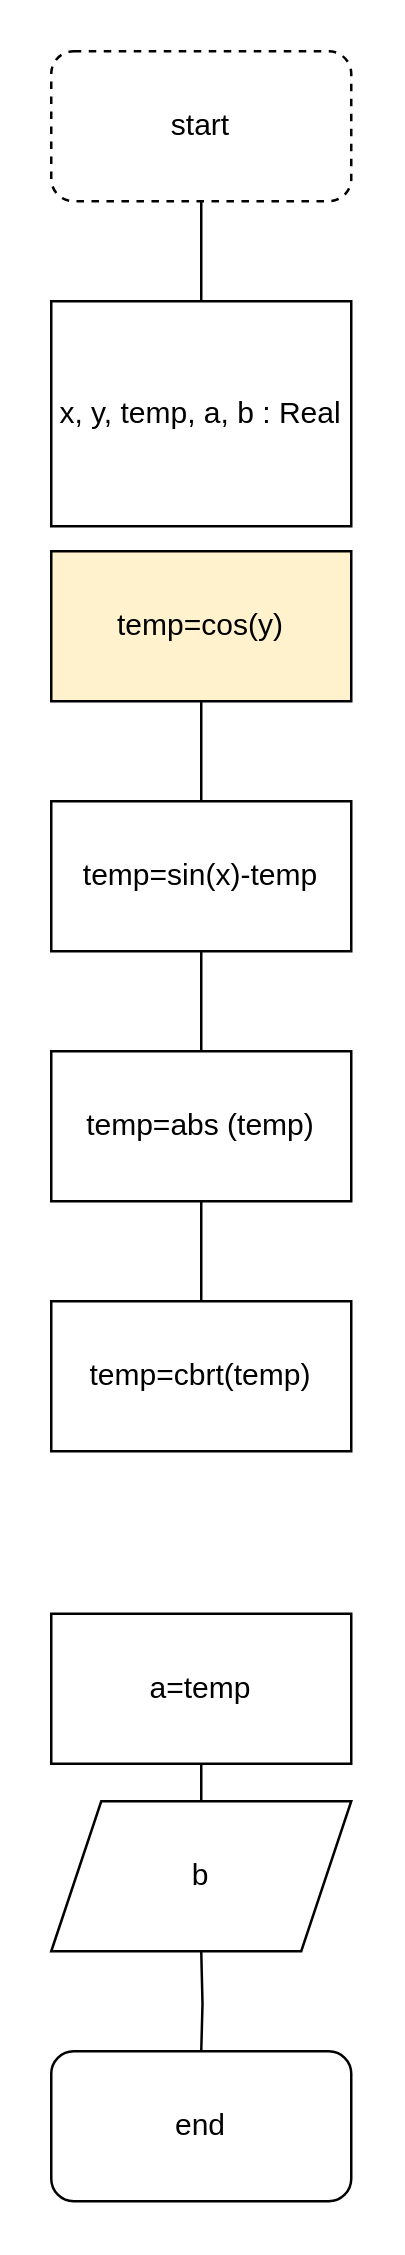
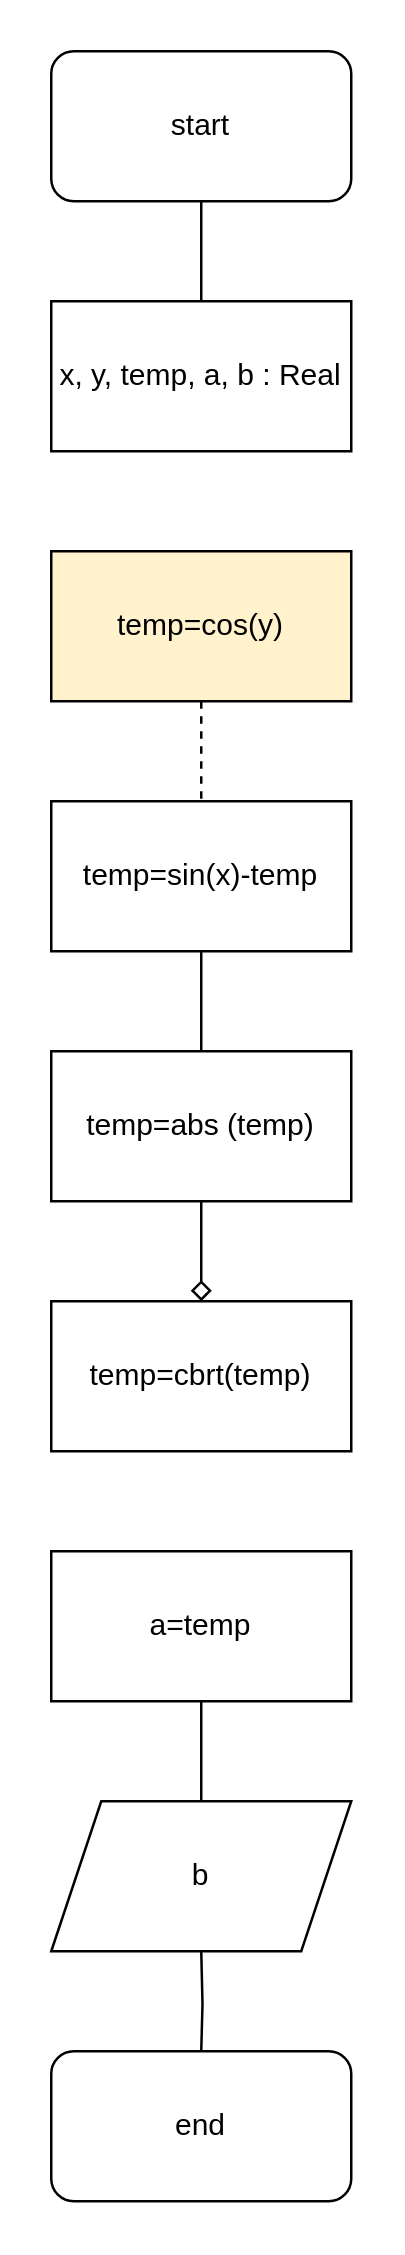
node "start": style dashed -> solid
node "x, y, temp, a, b : Real": size 300x225 -> 300x150
edge "temp=cos(y)" -- "temp=sin(x)-temp": style solid -> dashed
edge "temp=abs (temp)" -- "temp=cbrt(temp)": arrowhead none -> diamond
node "a=temp": moved (201, 1689) -> (201, 1626)
